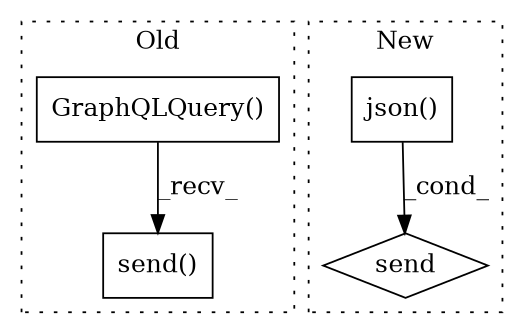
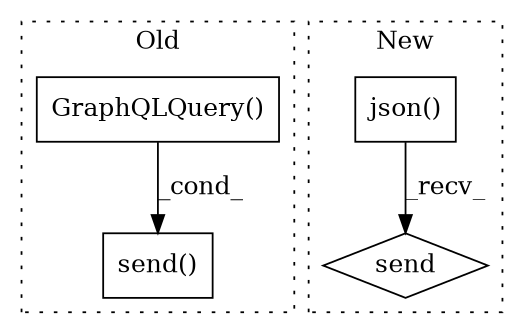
edge "GraphQLQuery()" -> "send()": label "_recv_" -> "_cond_"
edge "json()" -> "send": label "_cond_" -> "_recv_"
